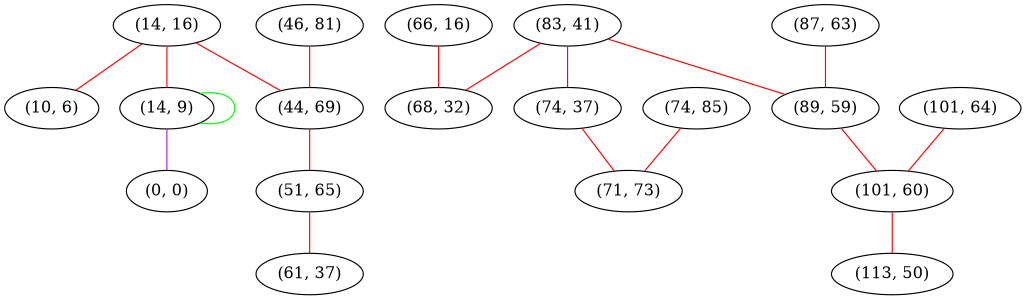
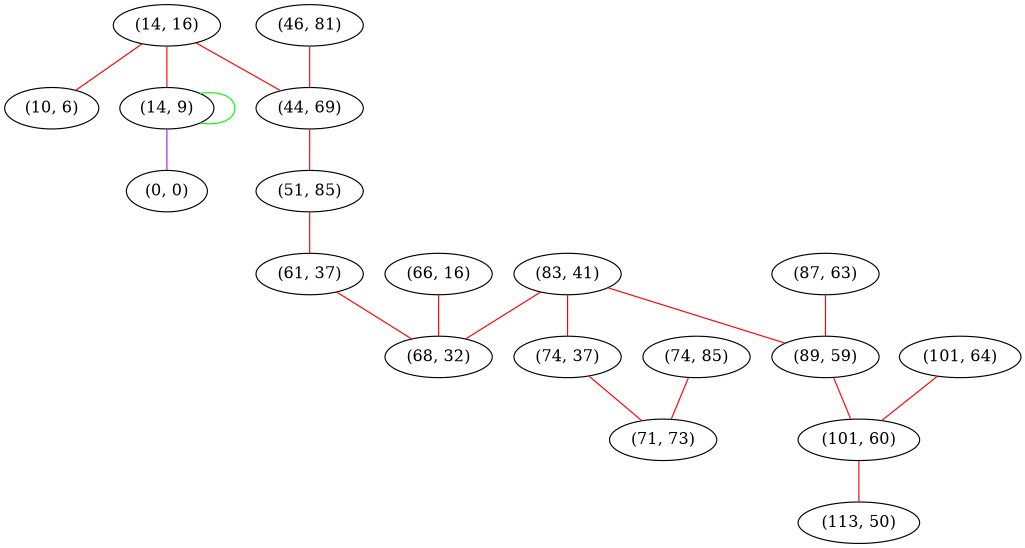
node "(51, 65)": label "(51, 65)" -> "(51, 85)"
edge "(61, 37)" -- "(68, 32)": added
